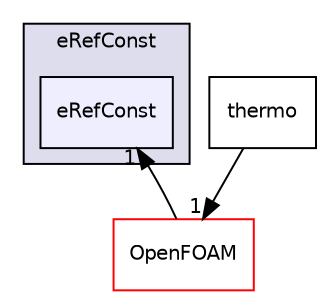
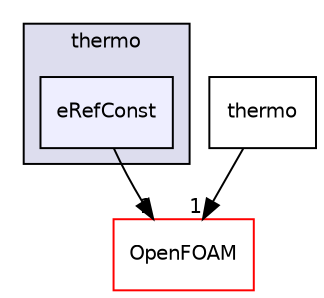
cluster "eRefConst": label "eRefConst" -> "thermo"
edge "OpenFOAM" -> "eRefConst": reversed
